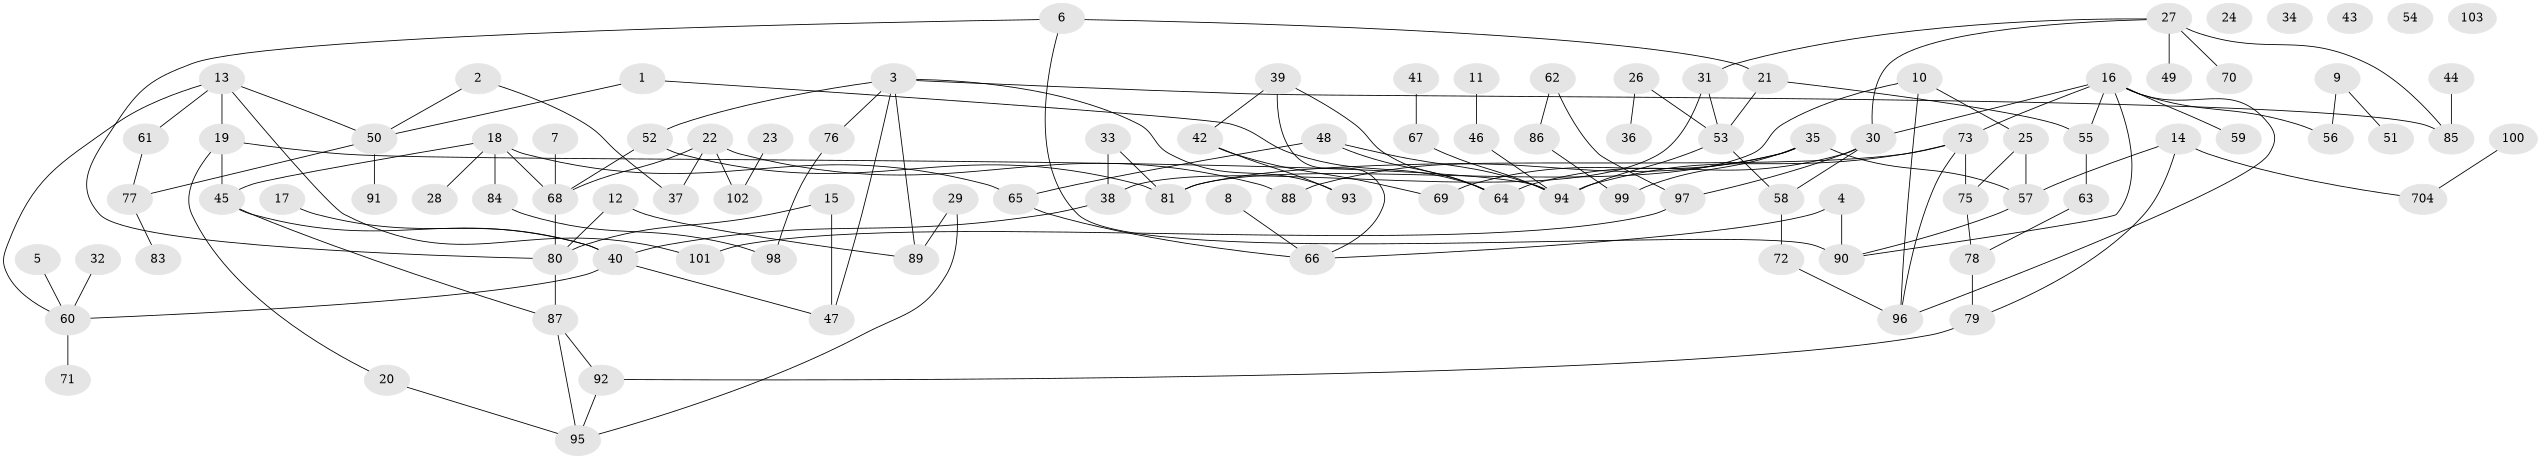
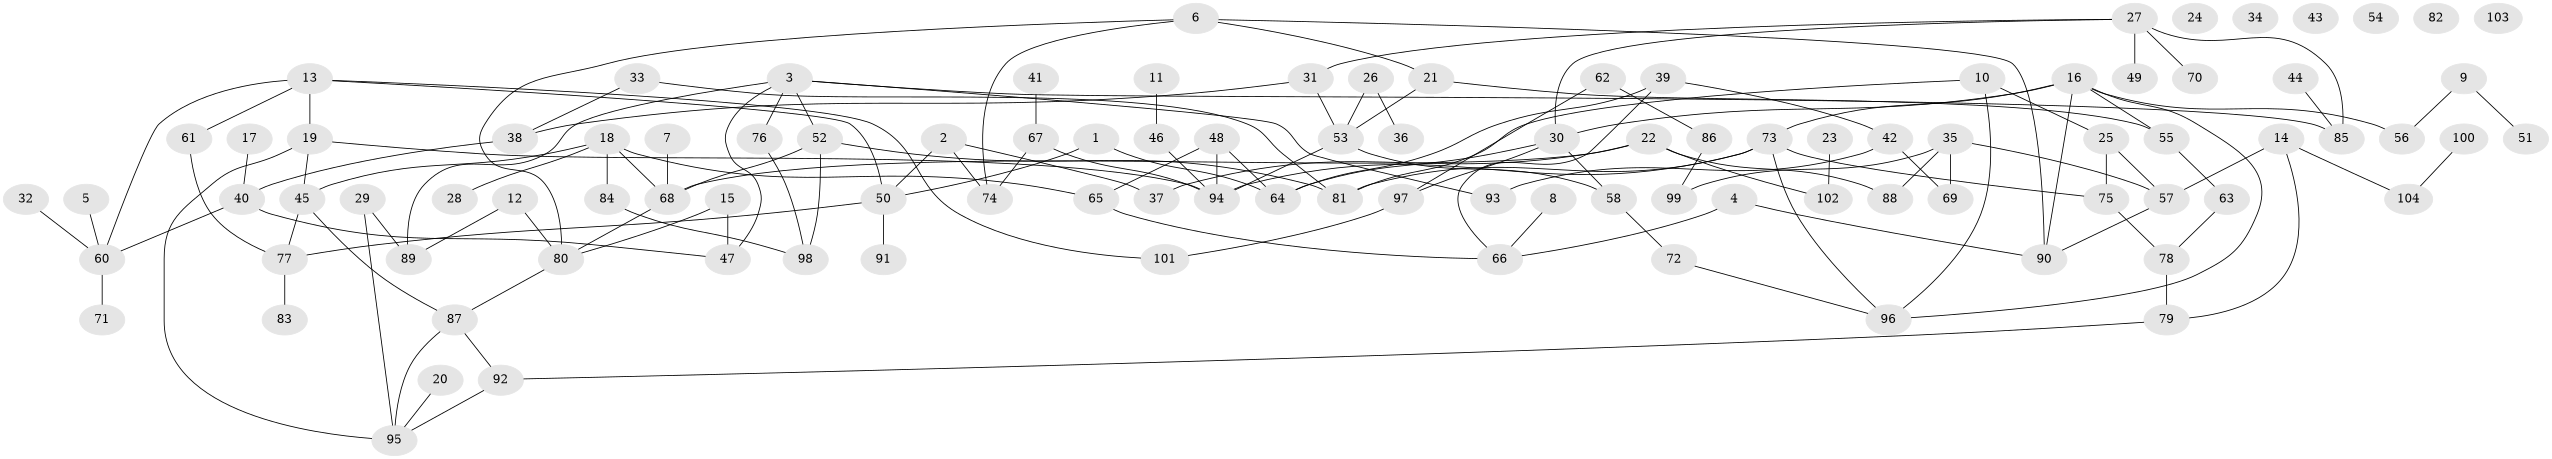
node "82": added
node "59": removed
node "74": added
node "704": label "704" -> "104"
edge "52" -- "98": added
edge "45" -- "40": now "45" -- "77"
edge "19" -- "20": now "19" -- "95"
